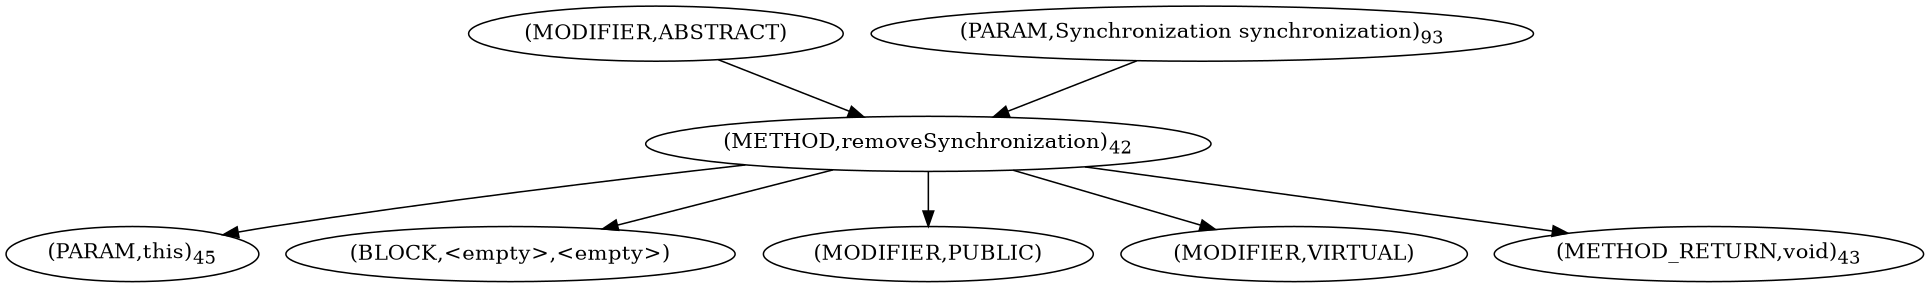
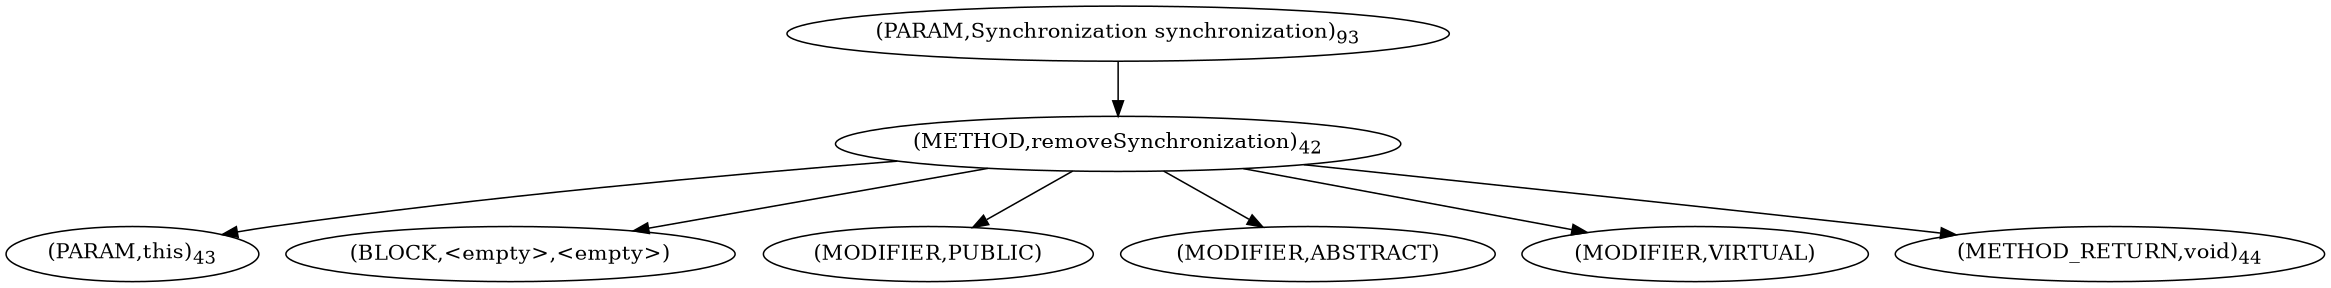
edge "(MODIFIER,ABSTRACT)" -> "(METHOD,removeSynchronization)": reversed
node "(PARAM,this)": text "45" -> "43"
node "(METHOD_RETURN,void)": text "43" -> "44"
